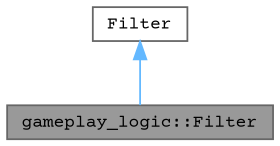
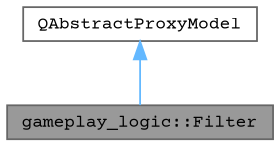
node "Filter": label "Filter" -> "QAbstractProxyModel"
